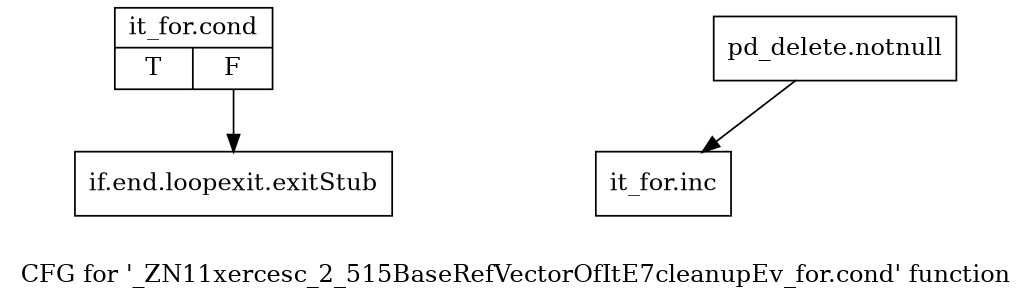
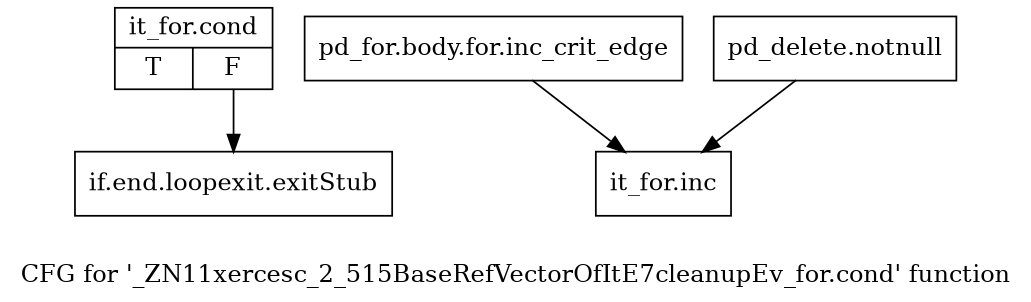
node "pd_for.body.for.inc_crit_edge": added
